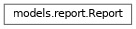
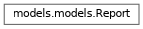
node "models.report.Report": label "models.report.Report" -> "models.models.Report"
